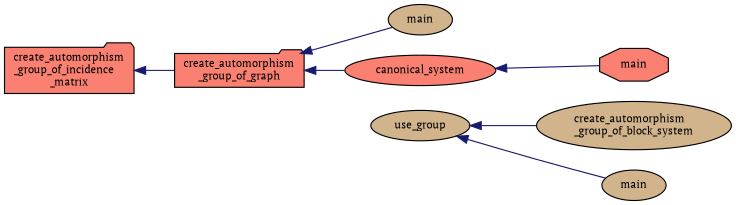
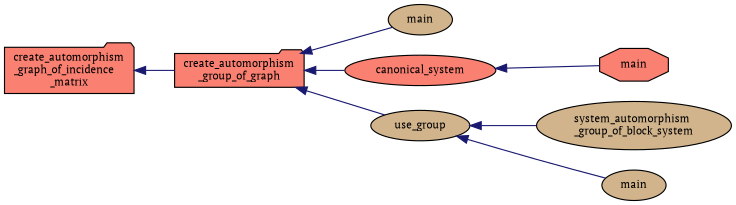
node "create_automorphism _group_of_incidence _matrix": label "create_automorphism _group_of_incidence _matrix" -> "create_automorphism _graph_of_incidence _matrix"
edge "use_group" -> "create_automorphism _group_of_graph": added
node "create_automorphism _group_of_block_system": label "create_automorphism _group_of_block_system" -> "system_automorphism _group_of_block_system"
